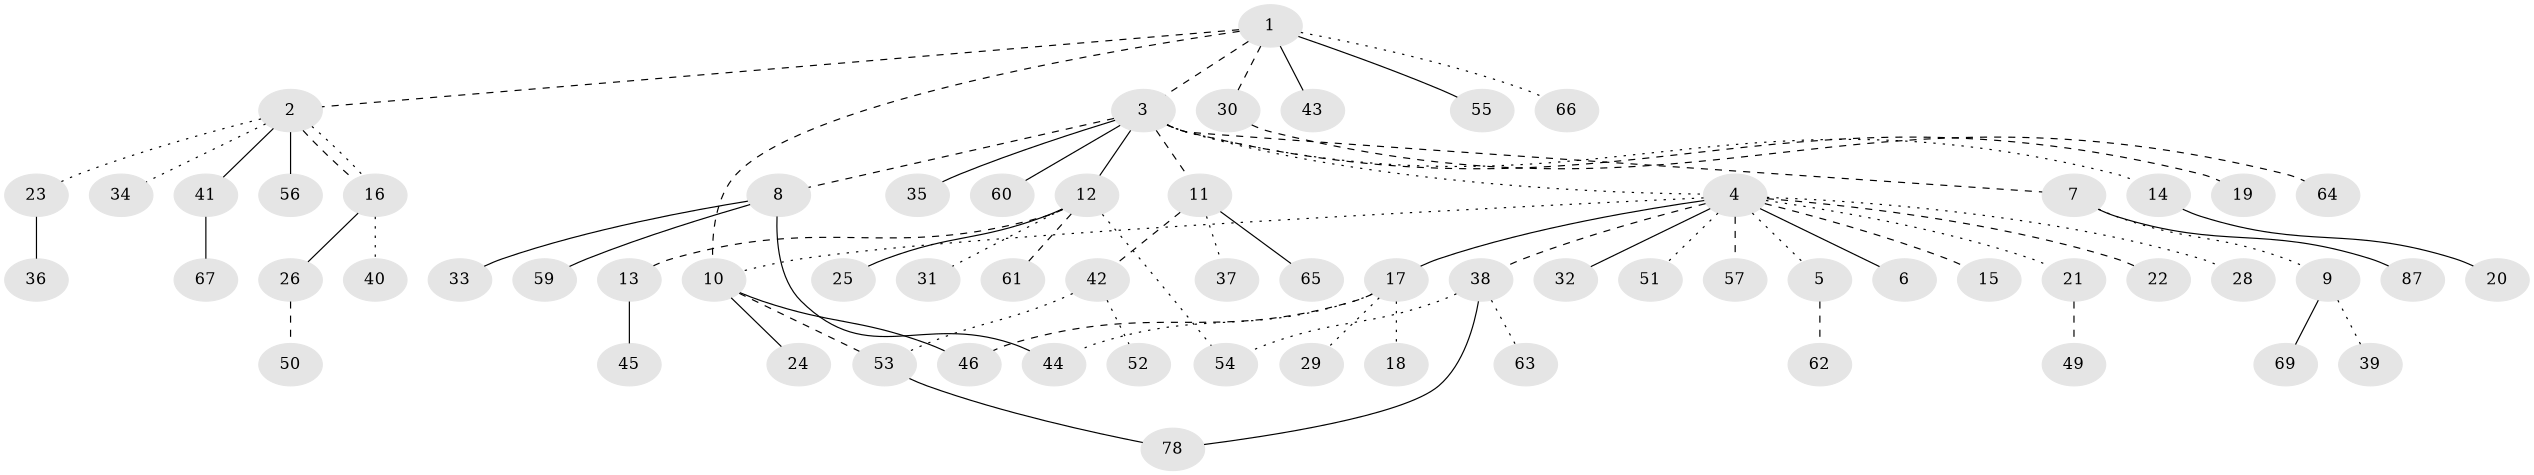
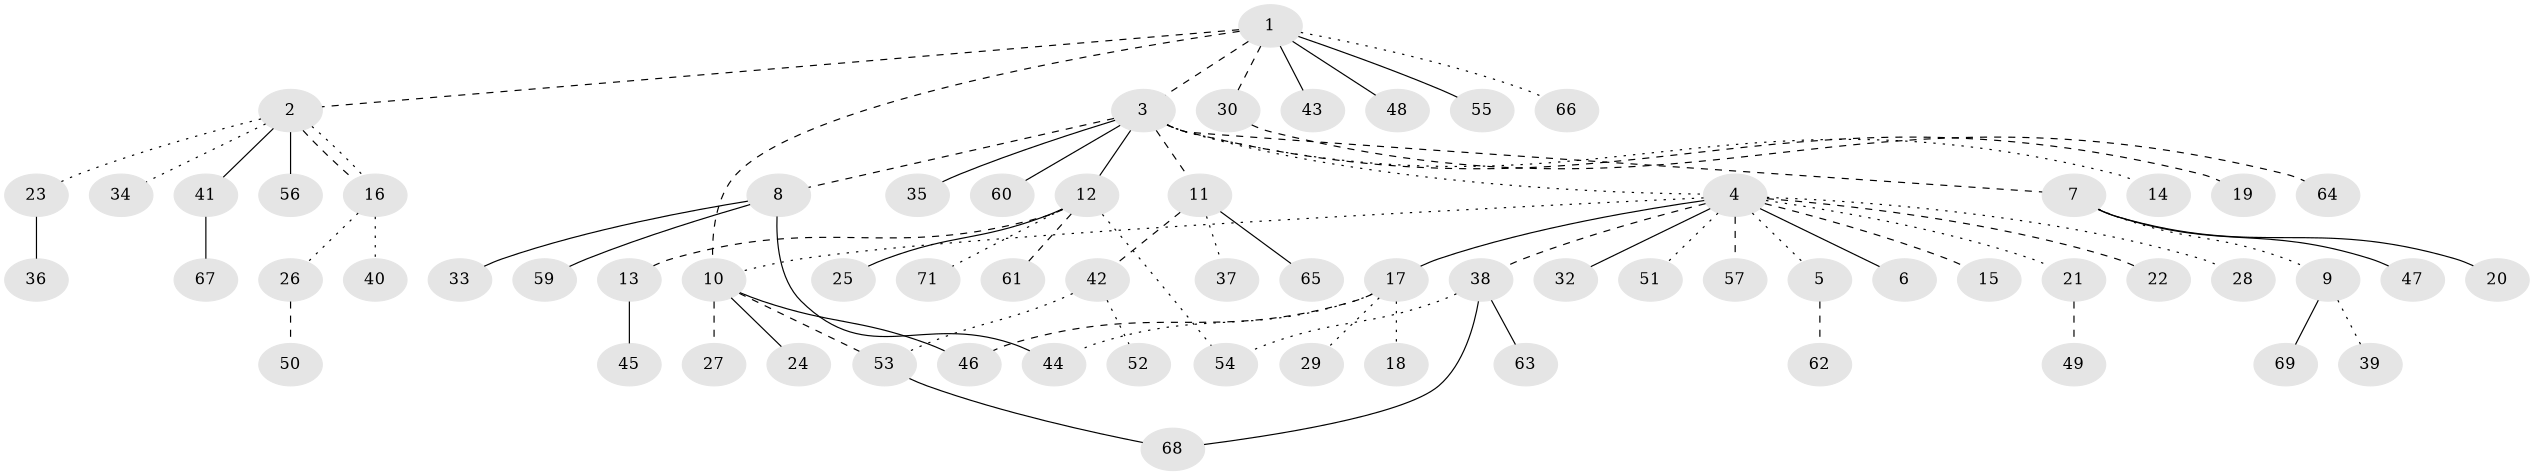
node "48": added
edge "16" -- "26": style solid -> dotted
edge "14" -- "20": now "7" -- "20"
node "31": label "31" -> "71"
node "87": label "87" -> "47"
edge "38" -- "63": style dotted -> solid
node "27": added
node "78": label "78" -> "68"
